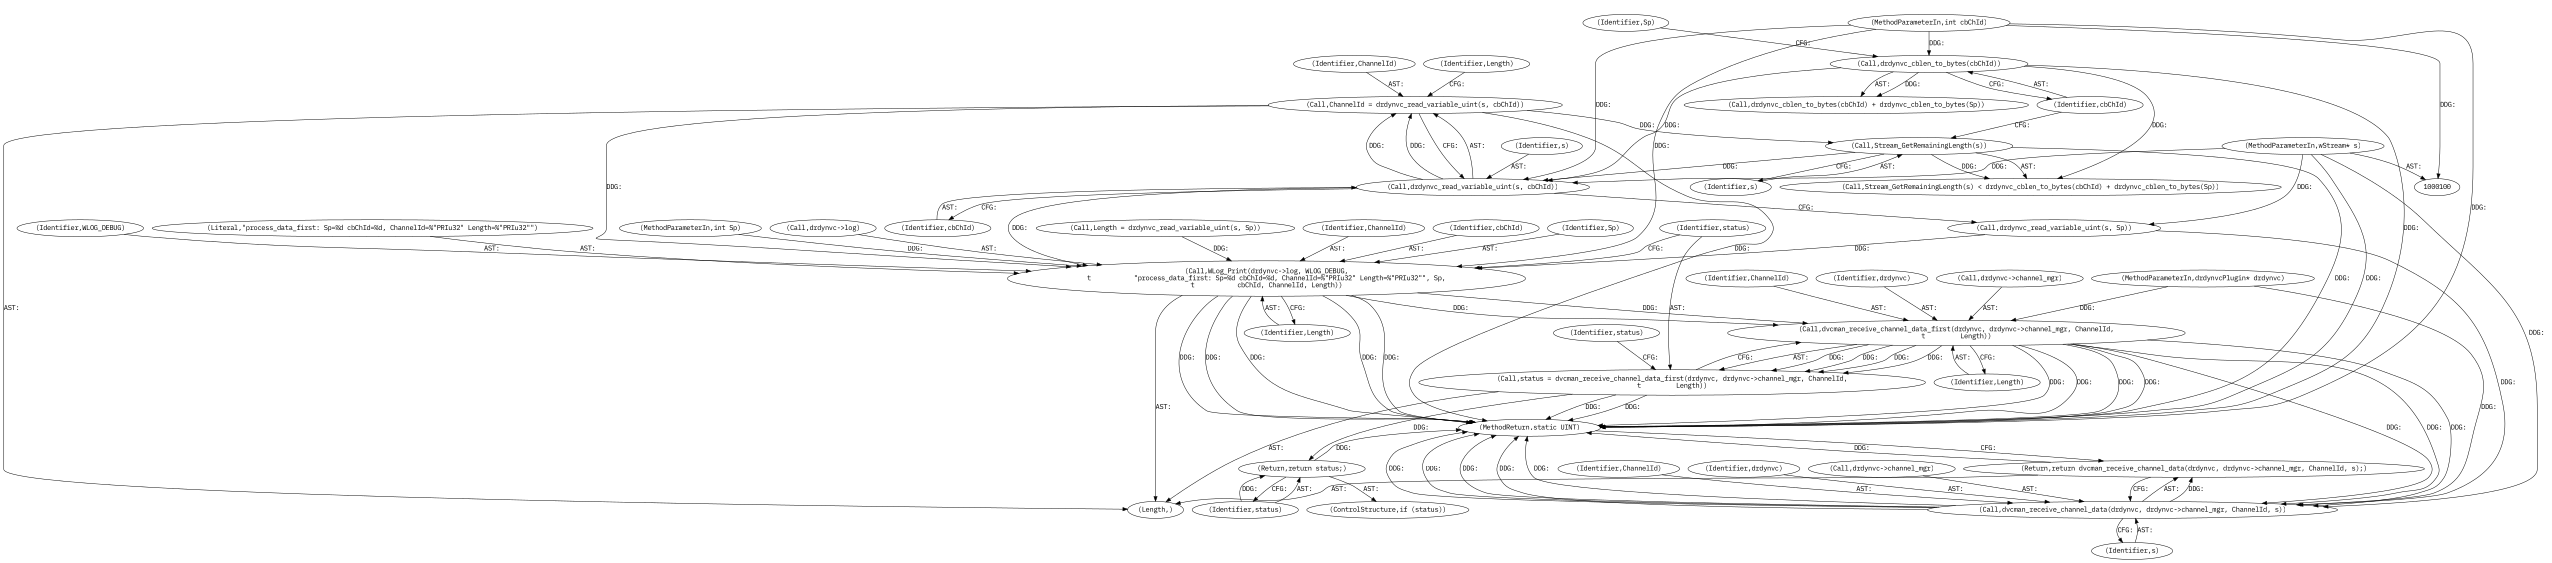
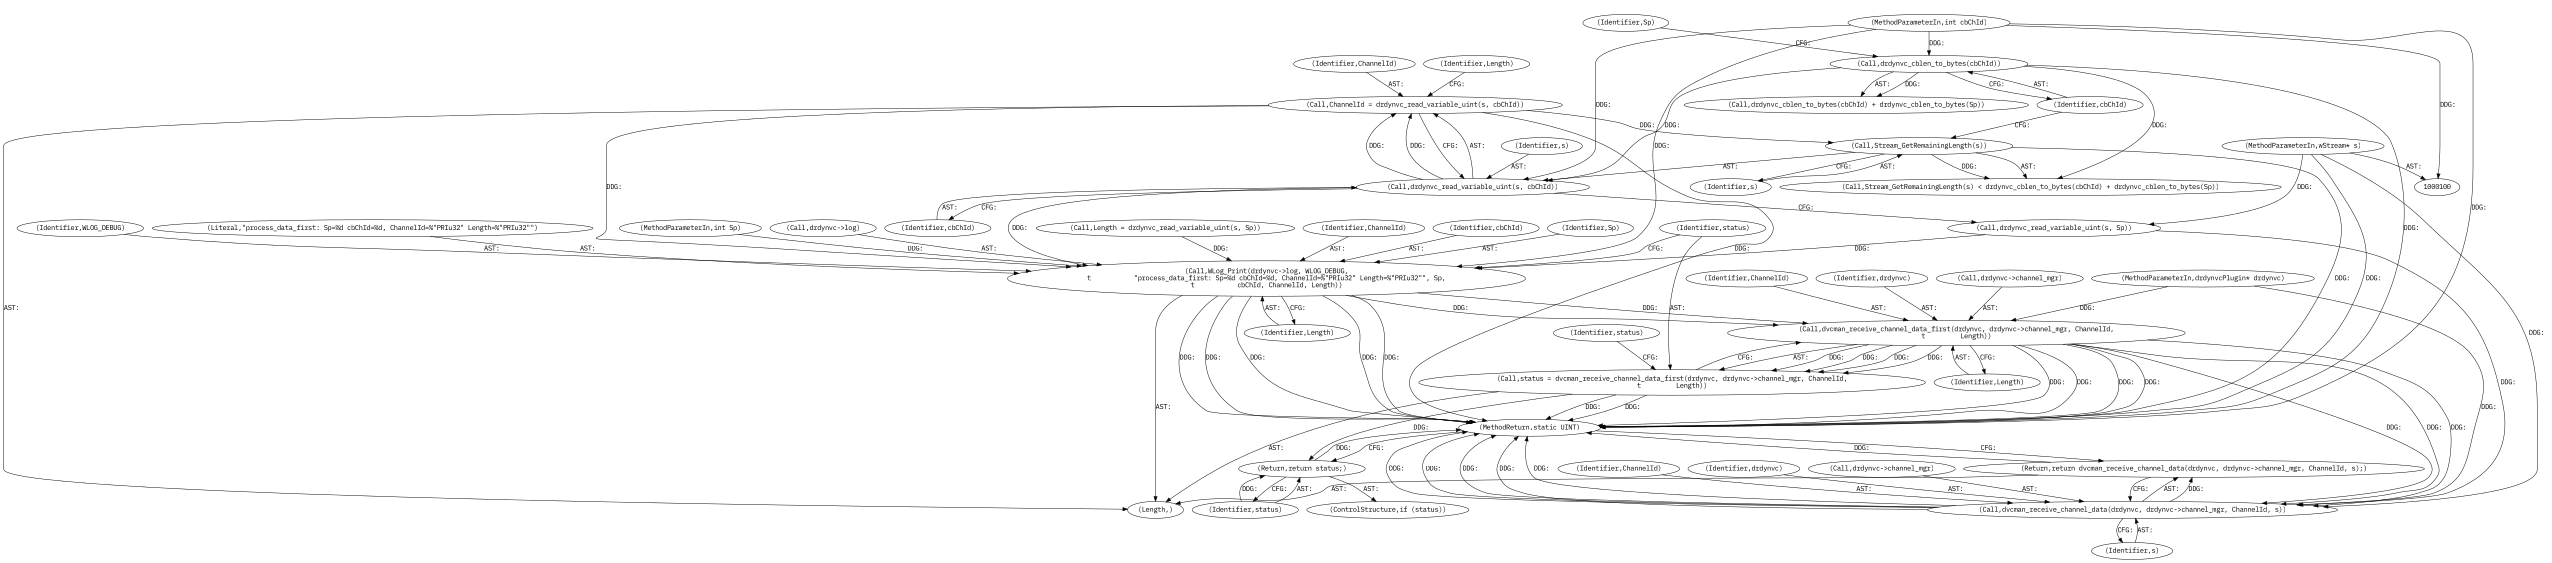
edge "(Call,Stream_GetRemainingLength(s))" -> "(Call,drdynvc_read_variable_uint(s, cbChId))": label "DDG: " -> "AST: "
edge "(MethodParameterIn,wStream* s)" -> "(Call,drdynvc_read_variable_uint(s, cbChId))": removed, label "DDG:"
edge "(MethodReturn,static UINT)" -> "(Return,return status;)": added, label "CFG:"
